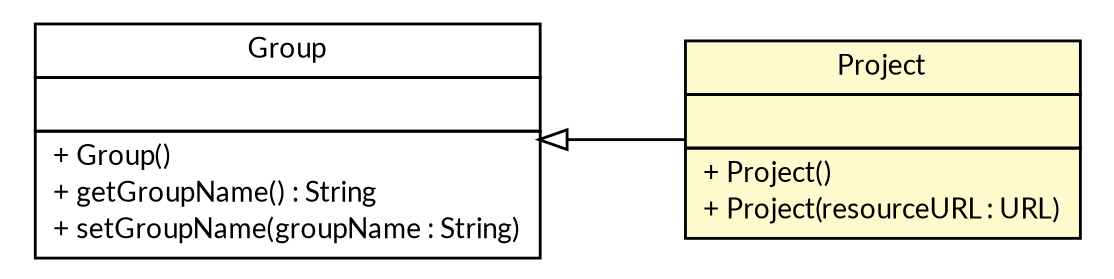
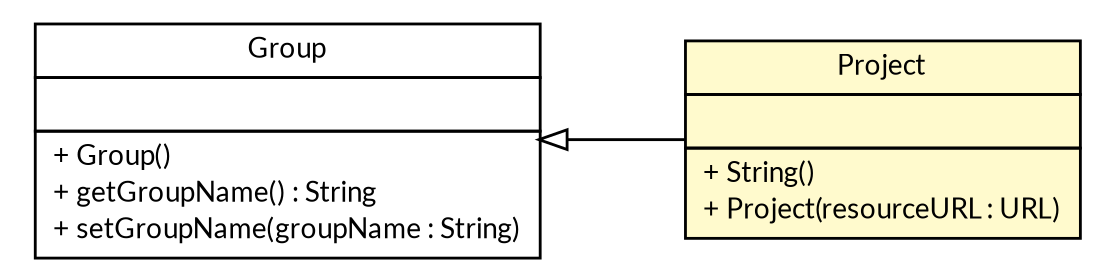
node "Project": text "+ Project()" -> "+ String()"
